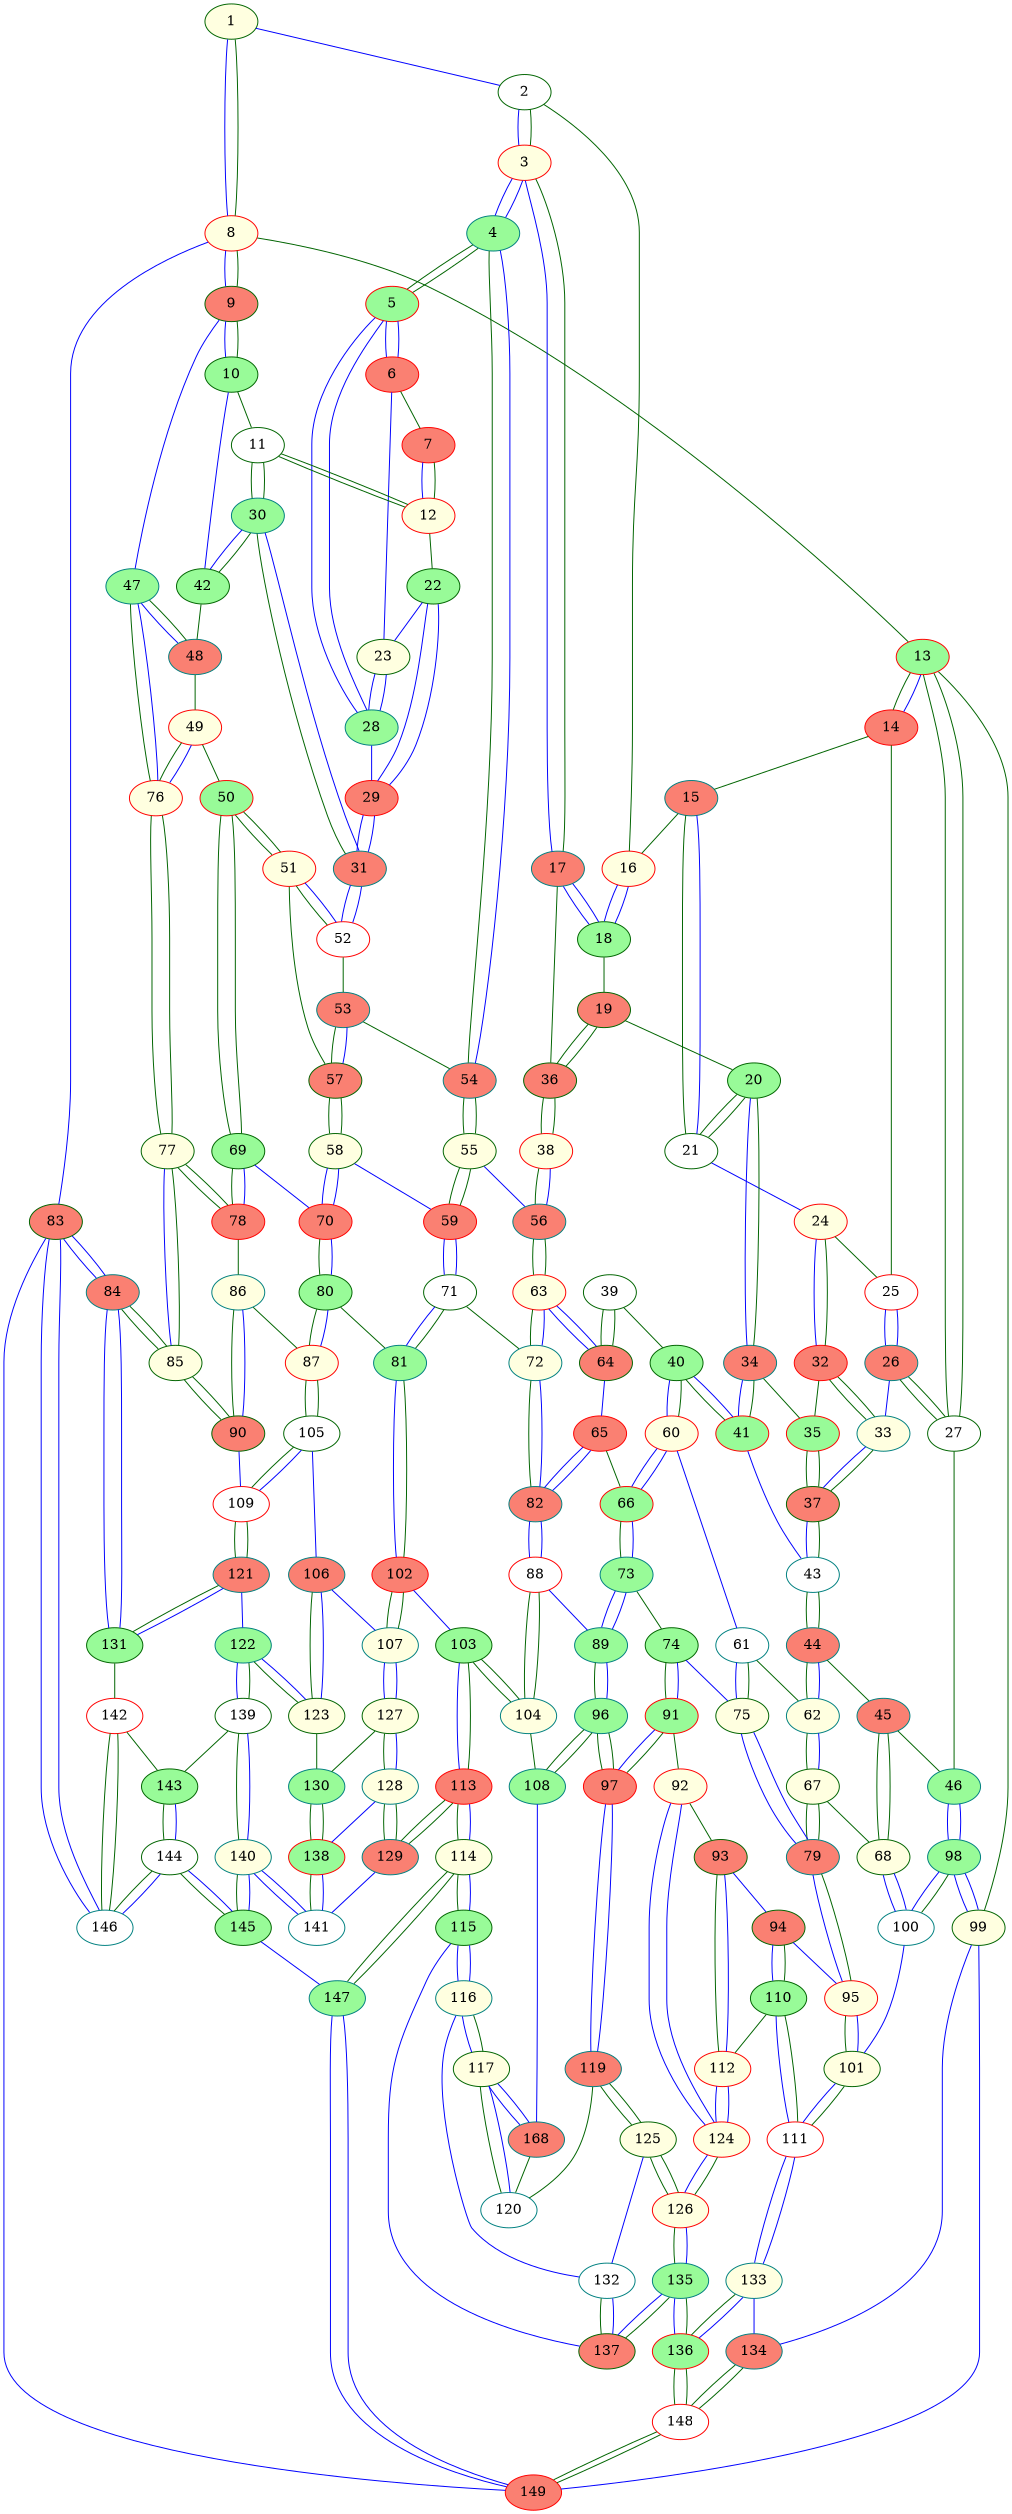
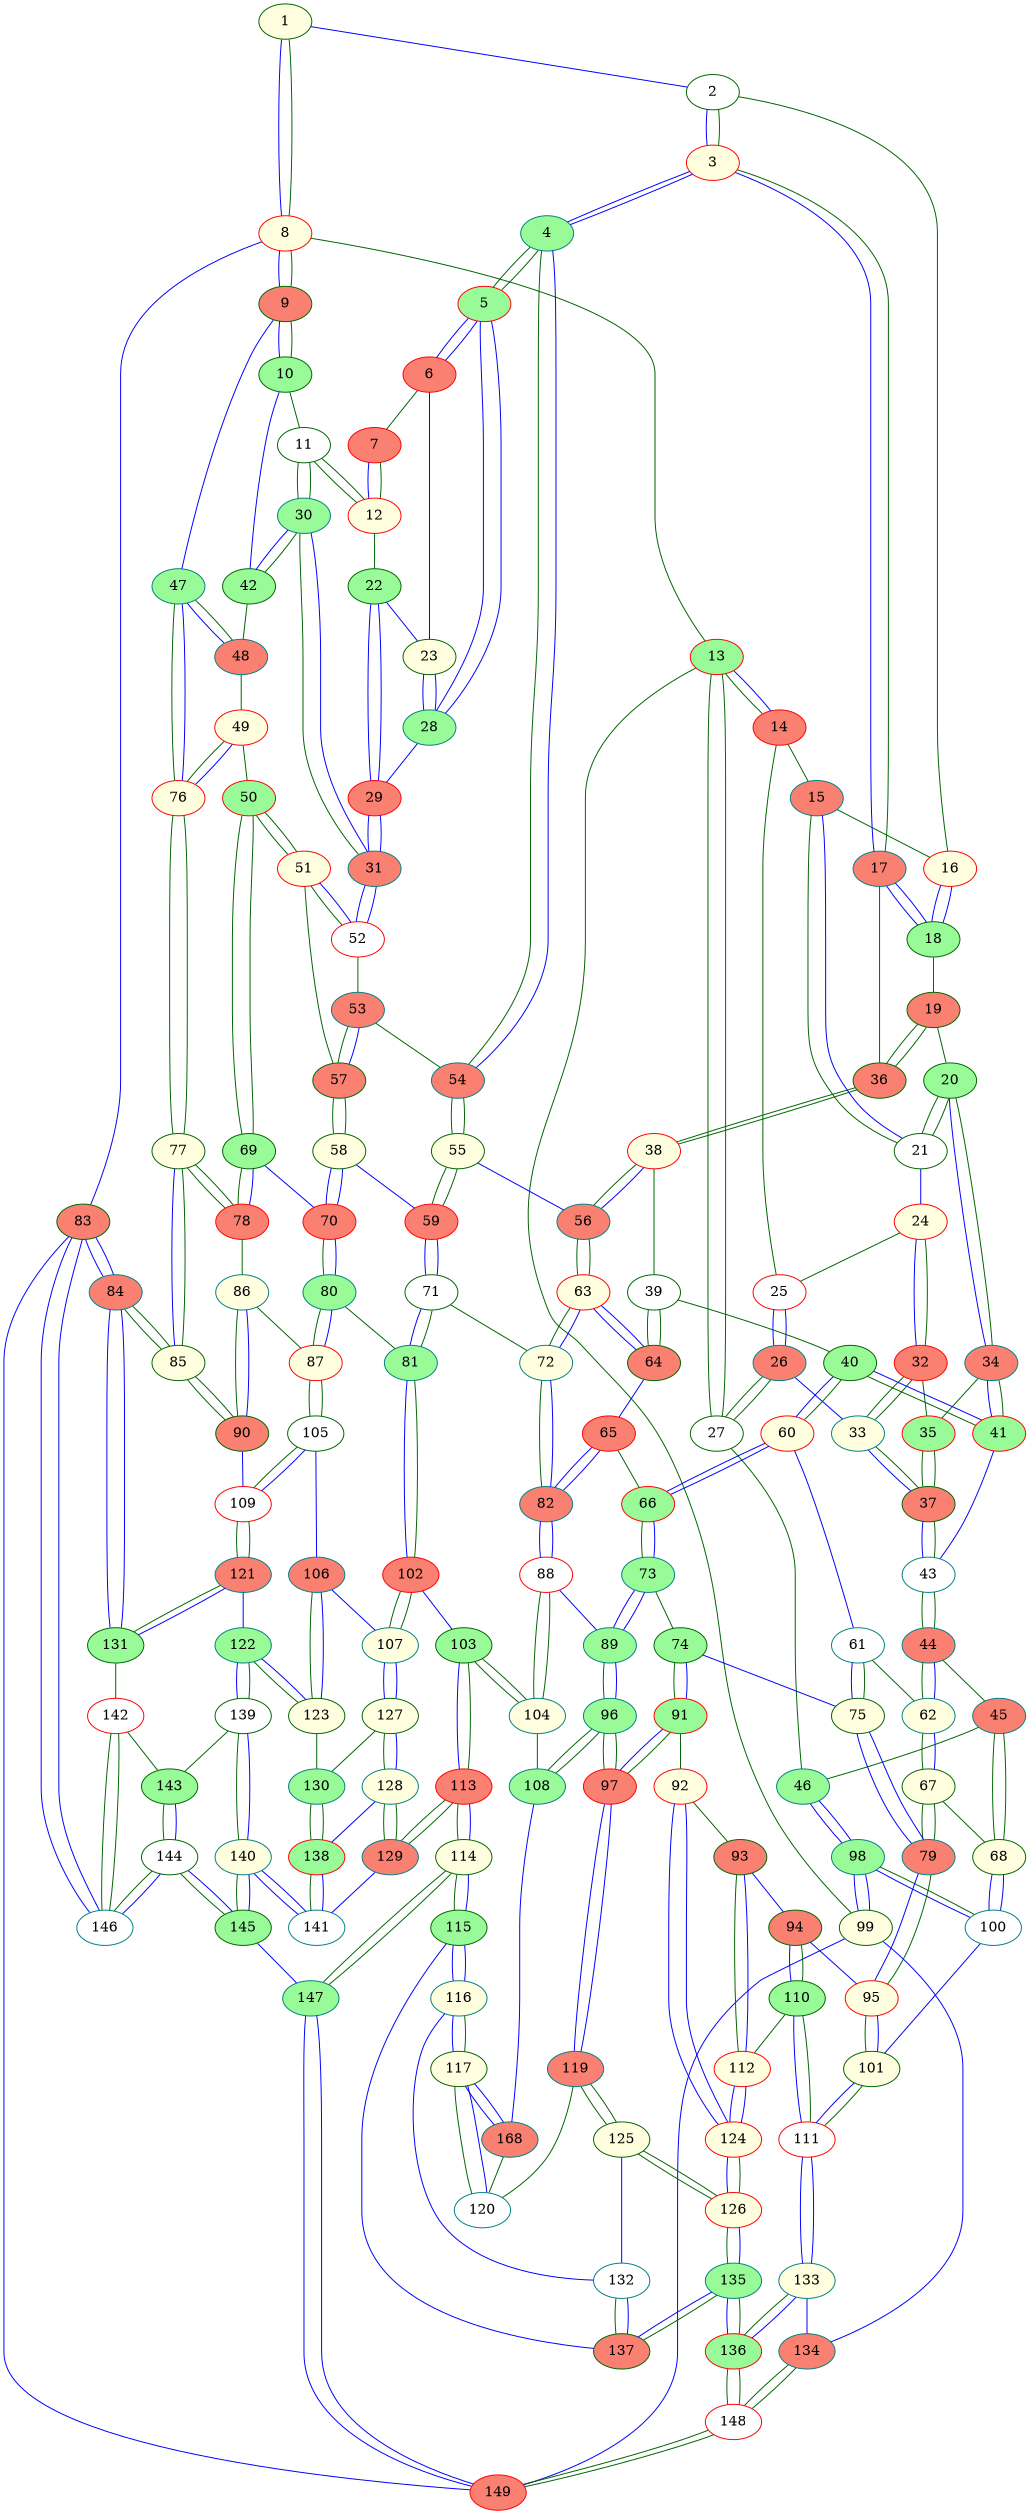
edge "38" -- "39": added
node "80": color darkgreen -> teal
